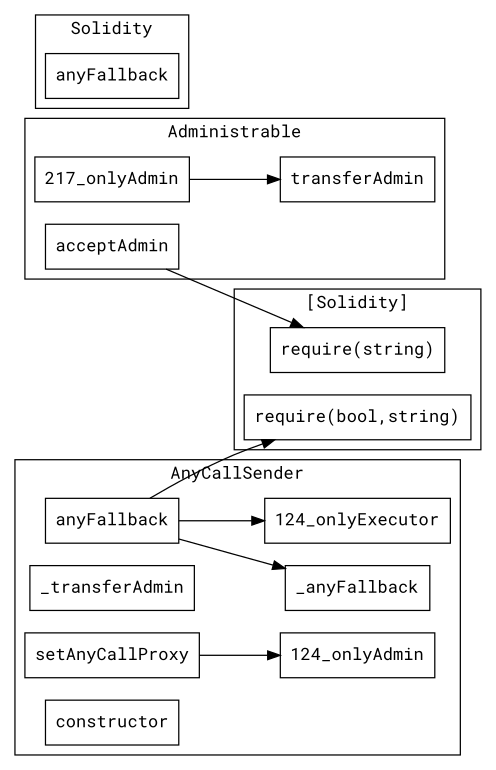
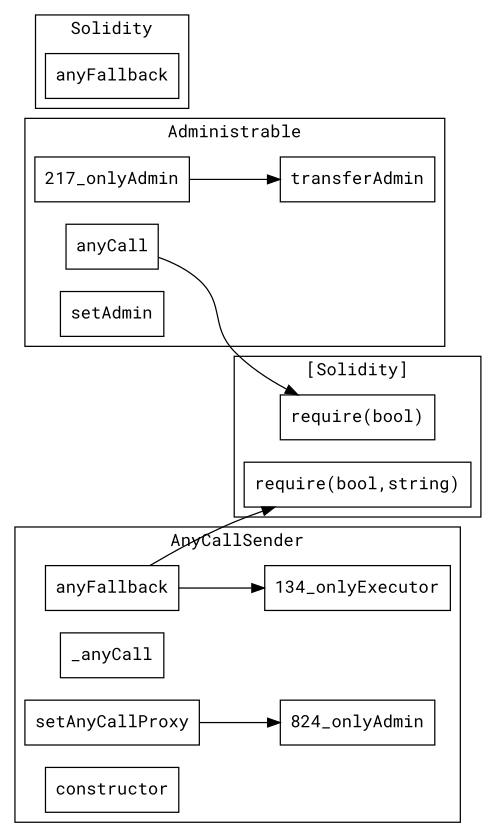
node "acceptAdmin": label "acceptAdmin" -> "anyCall"
node "setAdmin": added
node "require(string)": label "require(string)" -> "require(bool)"
node "124_onlyExecutor": label "124_onlyExecutor" -> "134_onlyExecutor"
node "_transferAdmin": label "_transferAdmin" -> "_anyCall"
node "_anyFallback": removed
node "124_onlyAdmin": label "124_onlyAdmin" -> "824_onlyAdmin"
